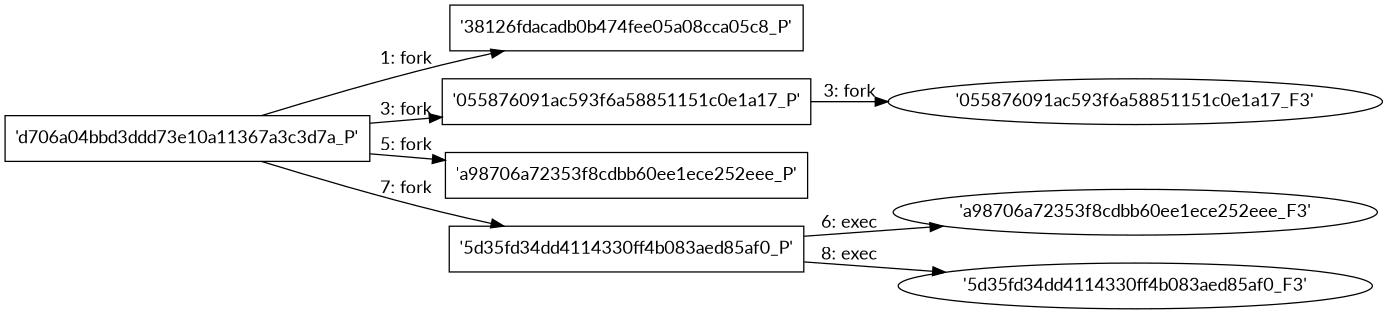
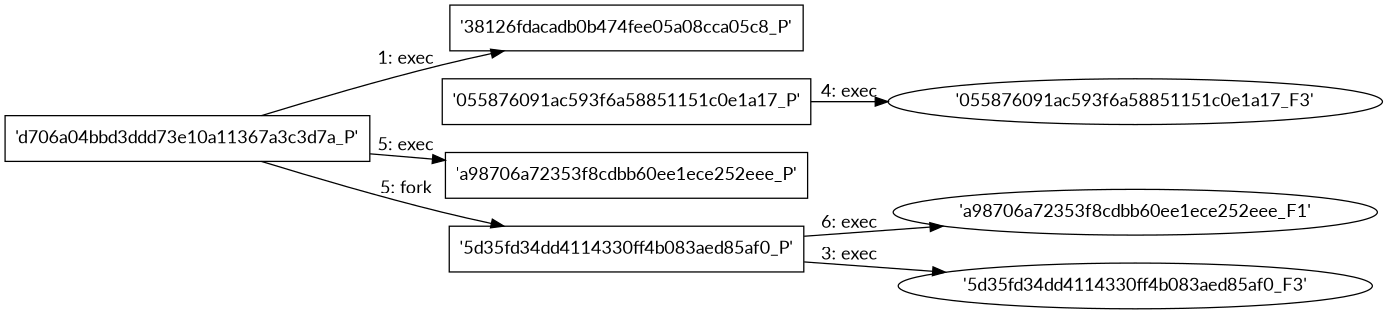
edge "'d706a04bbd3ddd73e10a11367a3c3d7a_P'" -> "'38126fdacadb0b474fee05a08cca05c8_P'": label "1: fork" -> "1: exec"
edge "'055876091ac593f6a58851151c0e1a17_P'" -> "'055876091ac593f6a58851151c0e1a17_F3'": label "3: fork" -> "4: exec"
edge "'d706a04bbd3ddd73e10a11367a3c3d7a_P'" -> "'055876091ac593f6a58851151c0e1a17_P'": removed, label "3: fork"
edge "'d706a04bbd3ddd73e10a11367a3c3d7a_P'" -> "'a98706a72353f8cdbb60ee1ece252eee_P'": label "5: fork" -> "5: exec"
edge "'d706a04bbd3ddd73e10a11367a3c3d7a_P'" -> "'5d35fd34dd4114330ff4b083aed85af0_P'": label "7: fork" -> "5: fork"
node "'a98706a72353f8cdbb60ee1ece252eee_F3'": label "'a98706a72353f8cdbb60ee1ece252eee_F3'" -> "'a98706a72353f8cdbb60ee1ece252eee_F1'"
edge "'5d35fd34dd4114330ff4b083aed85af0_P'" -> "'5d35fd34dd4114330ff4b083aed85af0_F3'": label "8: exec" -> "3: exec"
